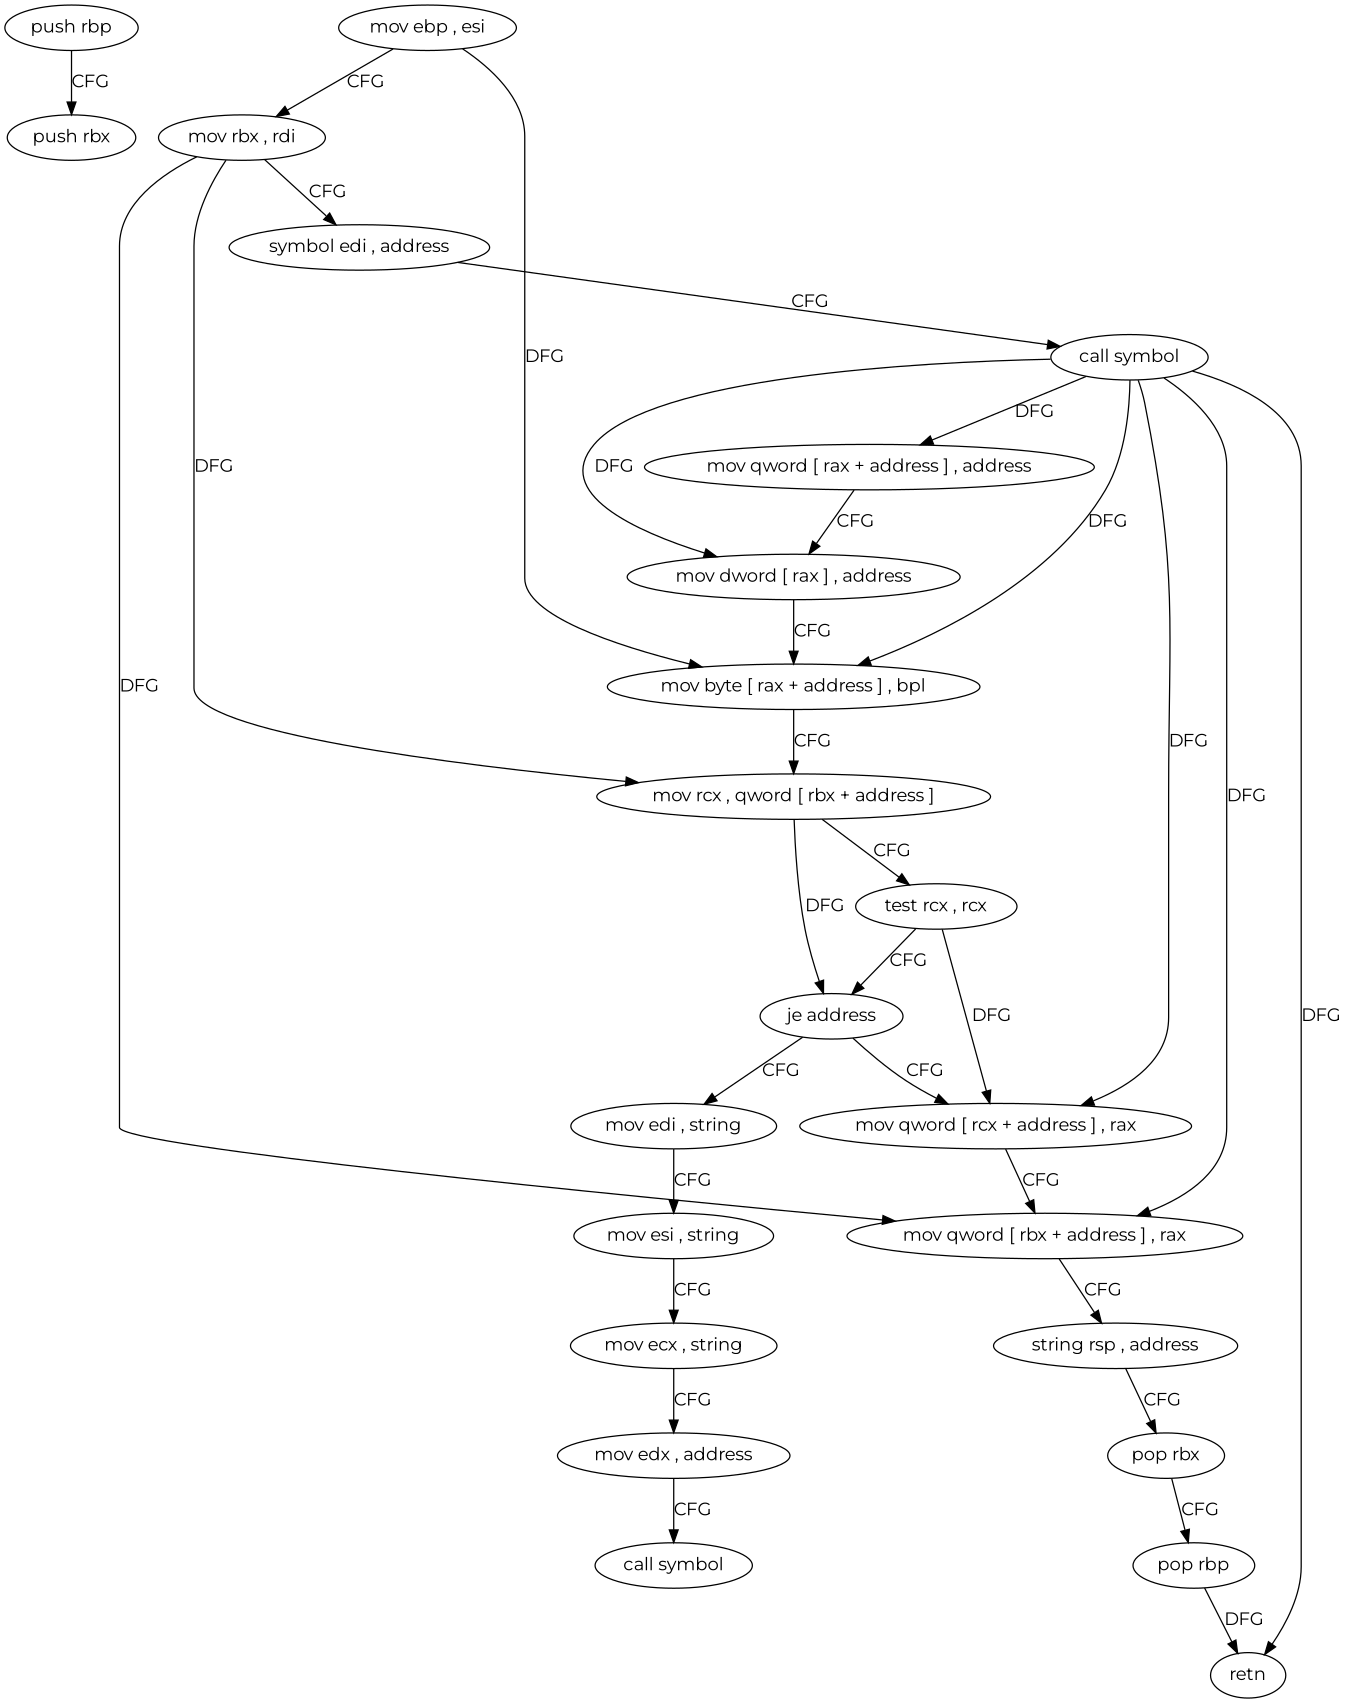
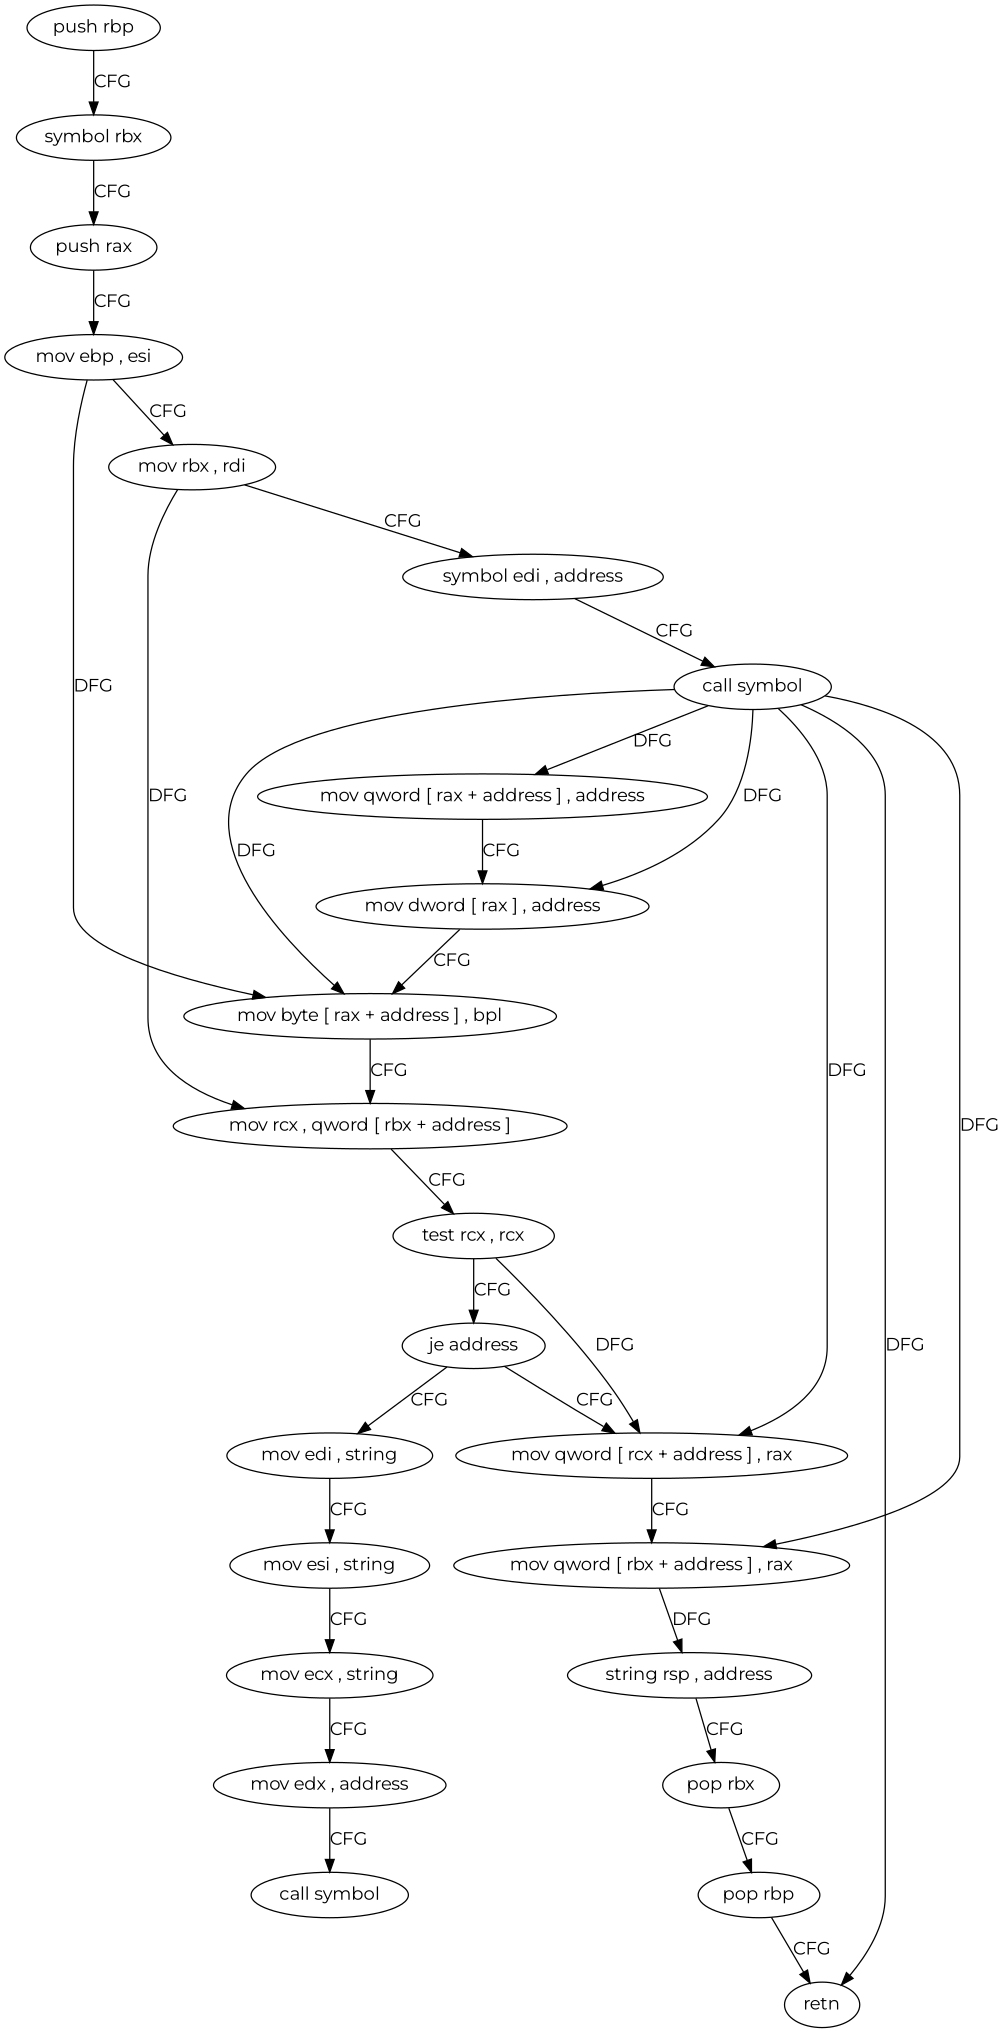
node "push rbx": label "push rbx" -> "symbol rbx"
node "push rax": added
edge "mov rcx , qword [ rbx + address ]" -> "je address": removed, label "DFG"
edge "mov rbx , rdi" -> "mov qword [ rbx + address ] , rax": removed, label "DFG"
edge "mov qword [ rbx + address ] , rax" -> "string rsp , address": label "CFG" -> "DFG"
edge "pop rbp" -> "retn": label "DFG" -> "CFG"
